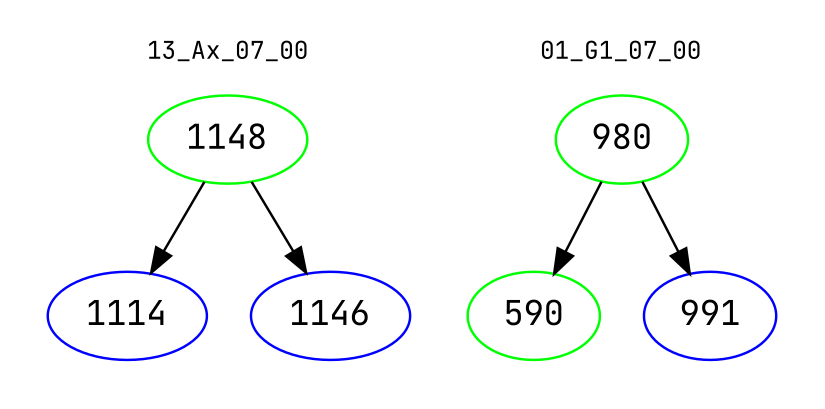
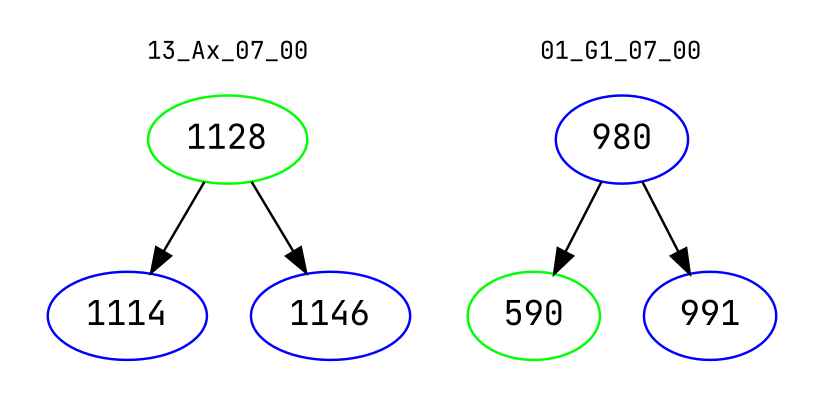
node "1148": label "1148" -> "1128"
node "980": color green -> blue
